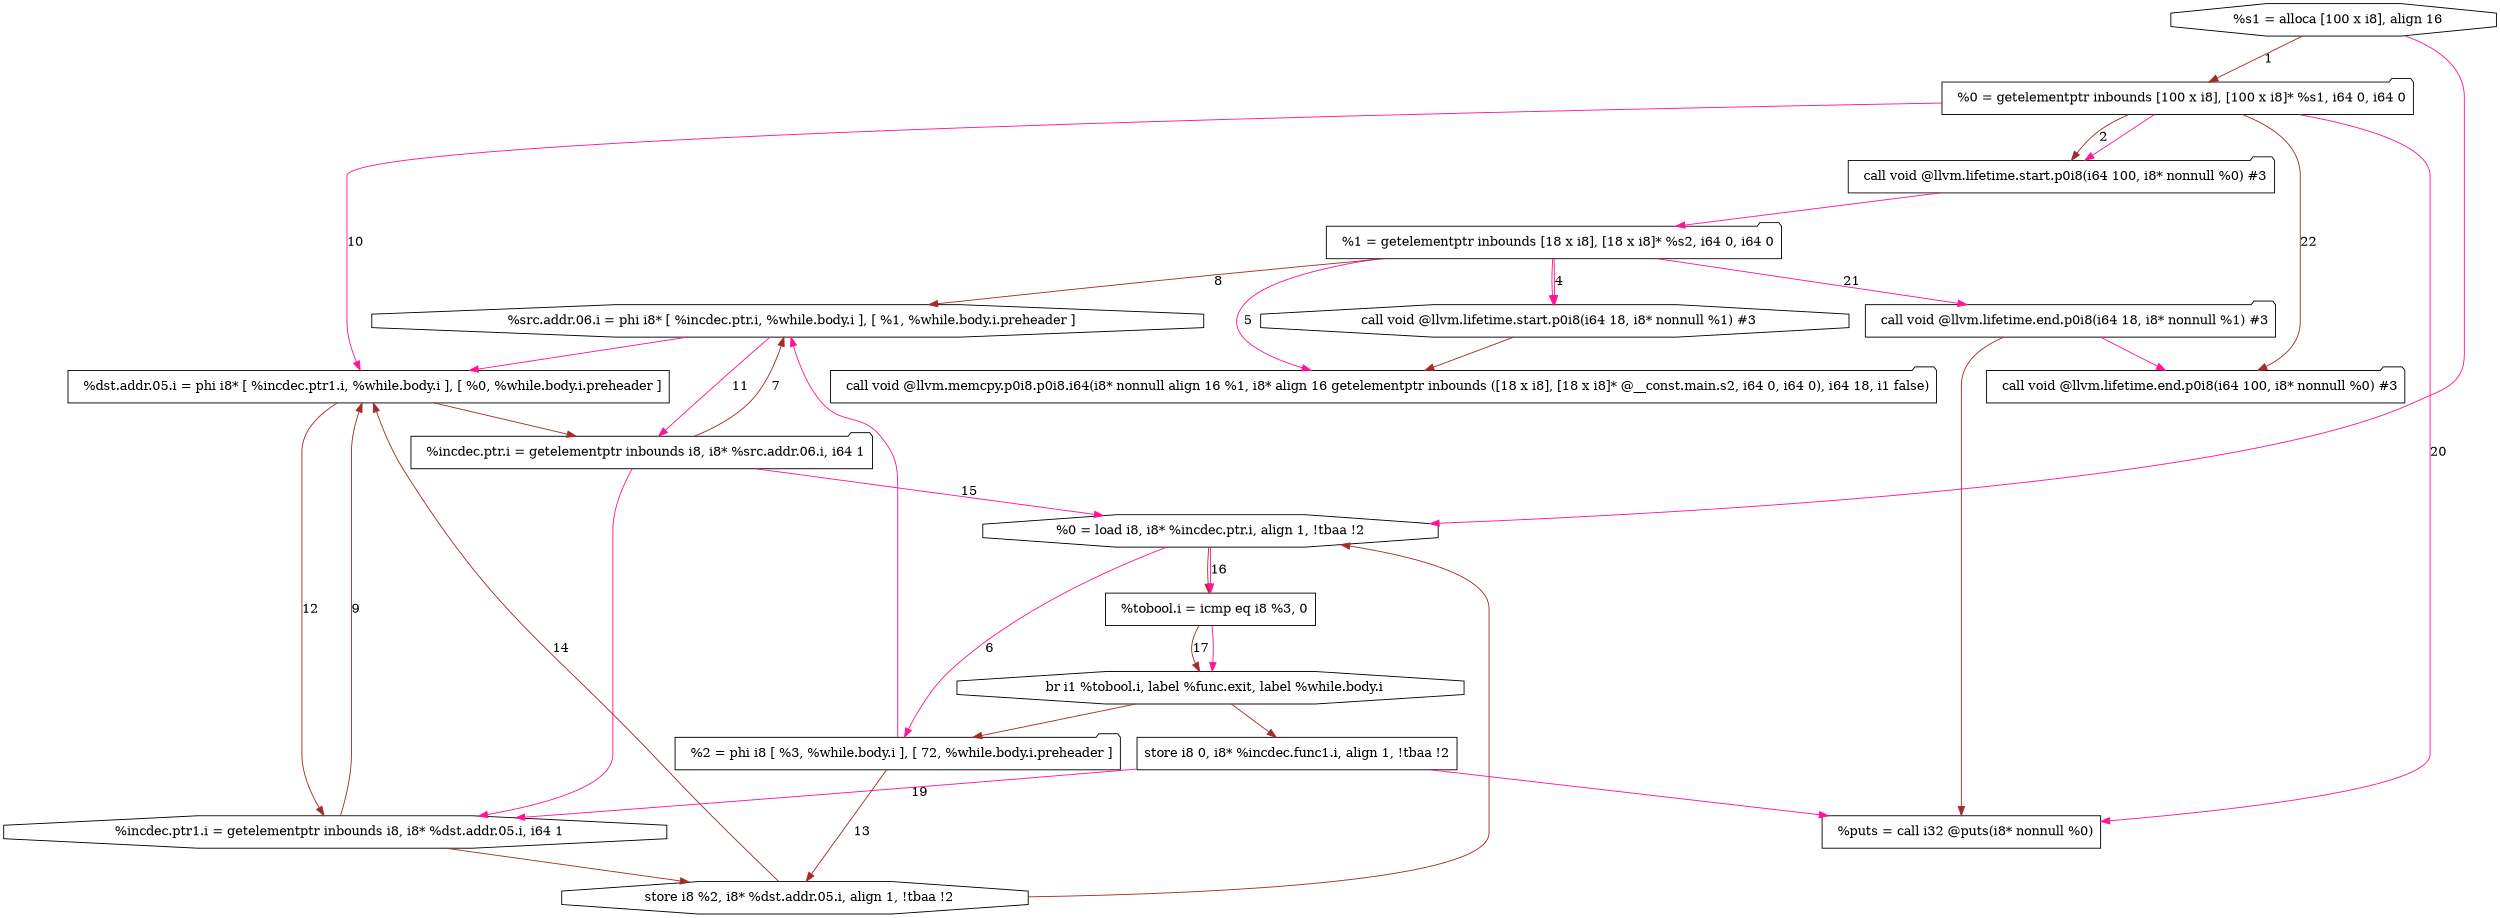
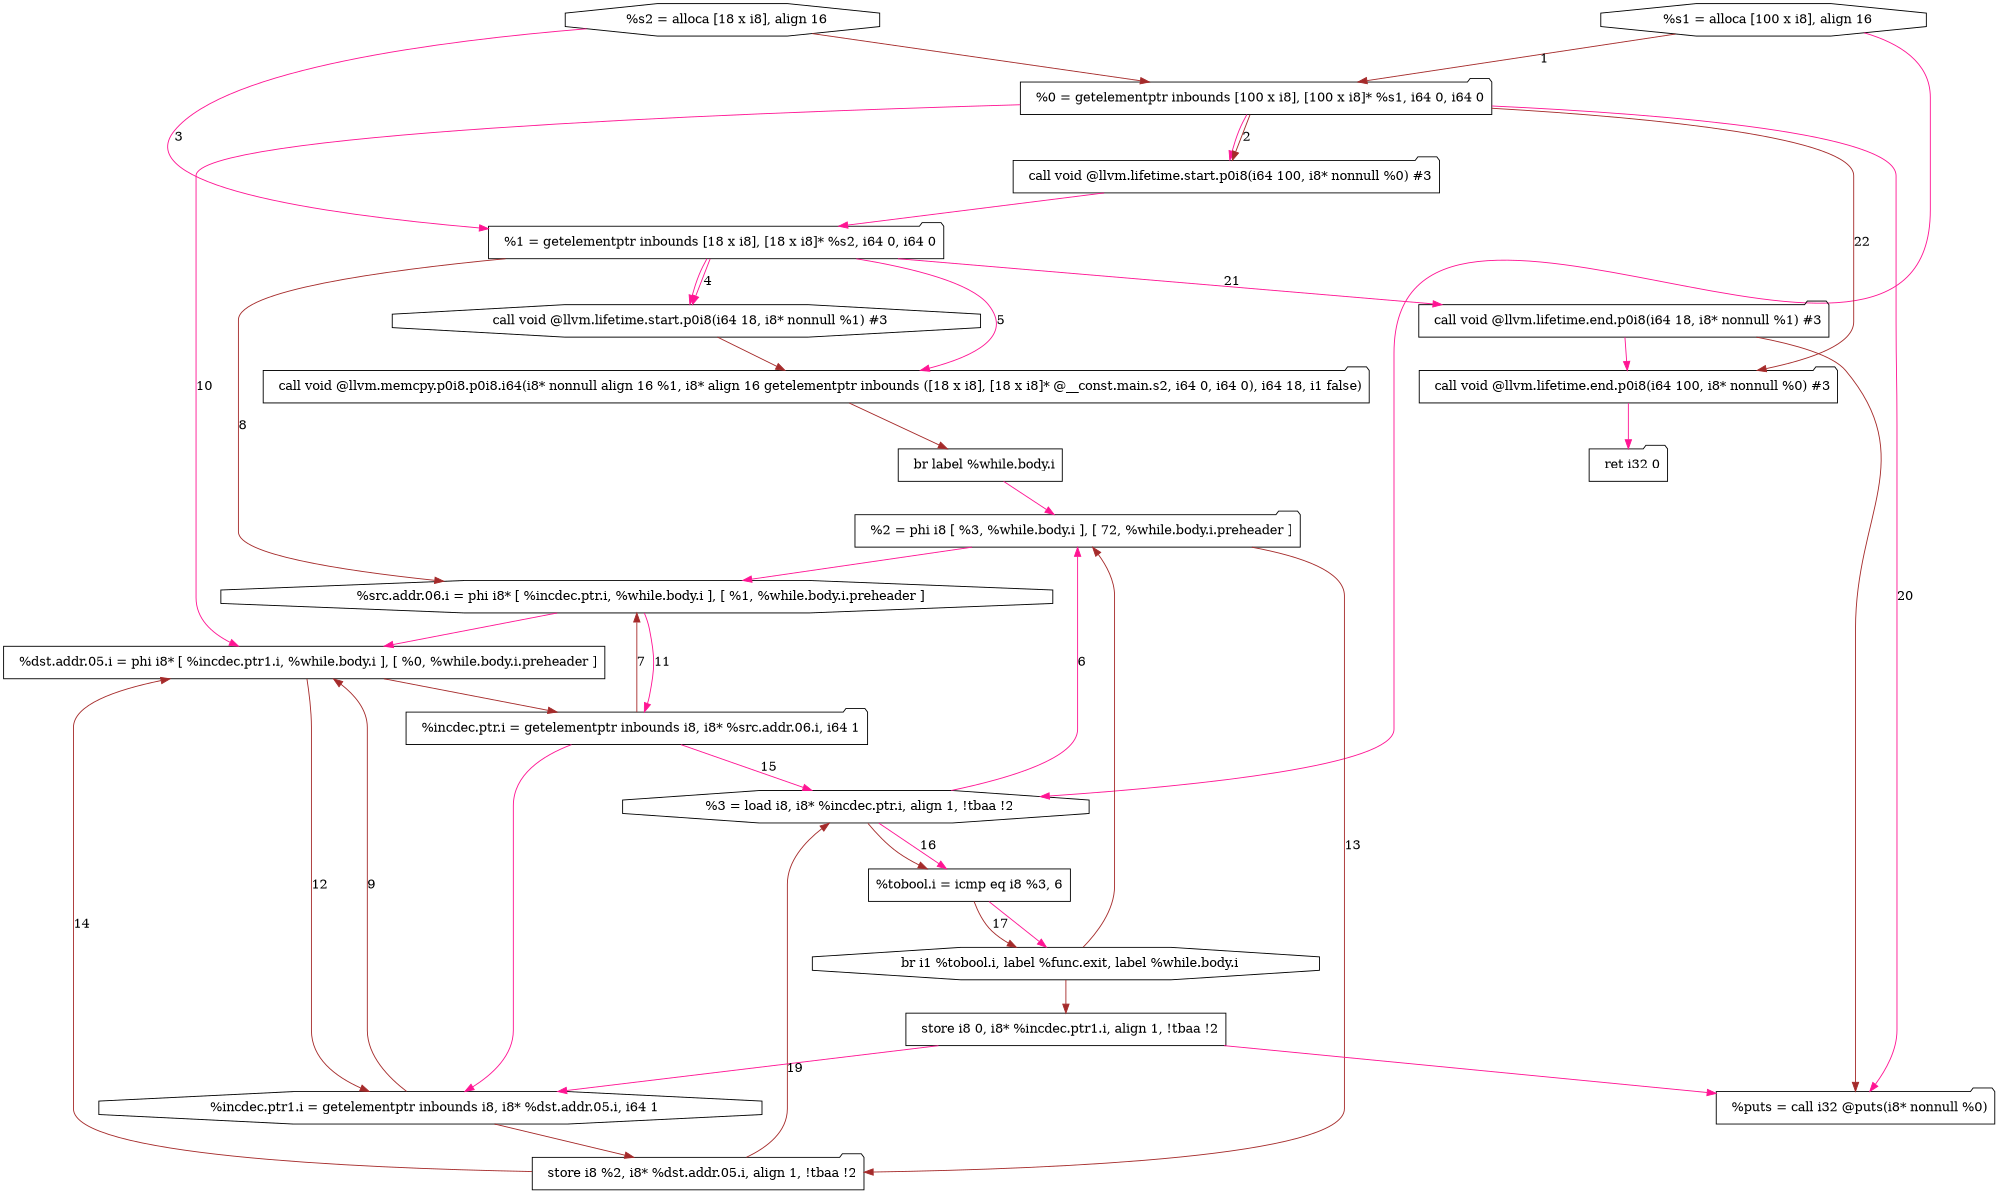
node "%s2 = alloca [18 x i8], align 16": added
node "br label %while.body.i": added
node "ret i32 0": added
node "%0 = load i8, i8* %incdec.ptr.i, align 1, !tbaa !2": label "%0 = load i8, i8* %incdec.ptr.i, align 1, !tbaa !2" -> "%3 = load i8, i8* %incdec.ptr.i, align 1, !tbaa !2"
node "%tobool.i = icmp eq i8 %3, 0": label "%tobool.i = icmp eq i8 %3, 0" -> "%tobool.i = icmp eq i8 %3, 6"
node "store i8 0, i8* %incdec.func1.i, align 1, !tbaa !2": label "store i8 0, i8* %incdec.func1.i, align 1, !tbaa !2" -> "store i8 0, i8* %incdec.ptr1.i, align 1, !tbaa !2"
node "%puts = call i32 @puts(i8* nonnull %0)": shape box -> folder
node "store i8 %2, i8* %dst.addr.05.i, align 1, !tbaa !2": shape octagon -> folder
